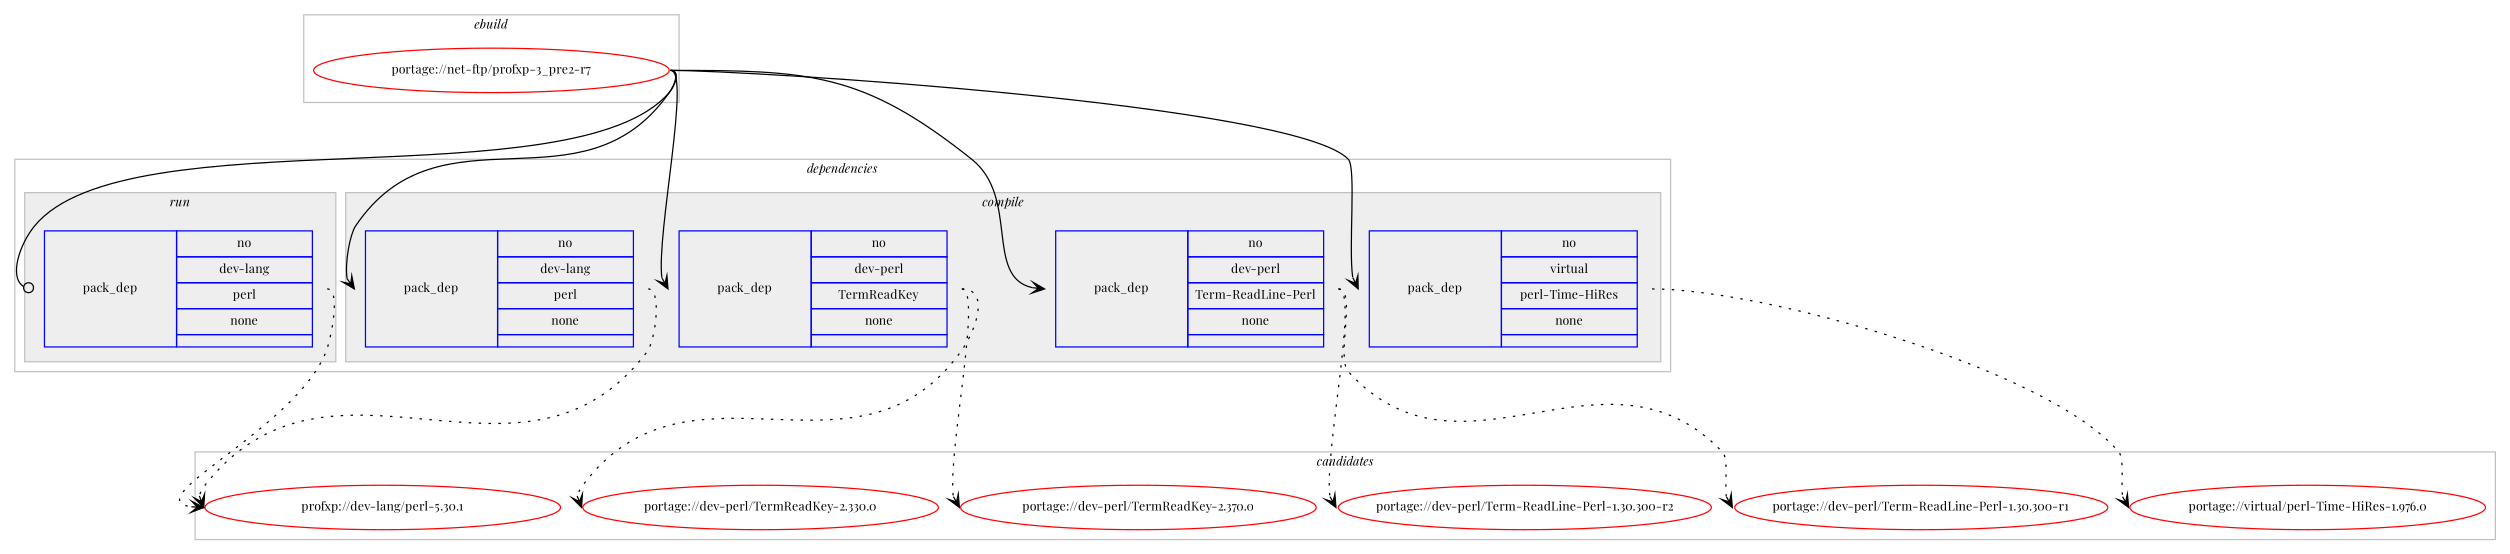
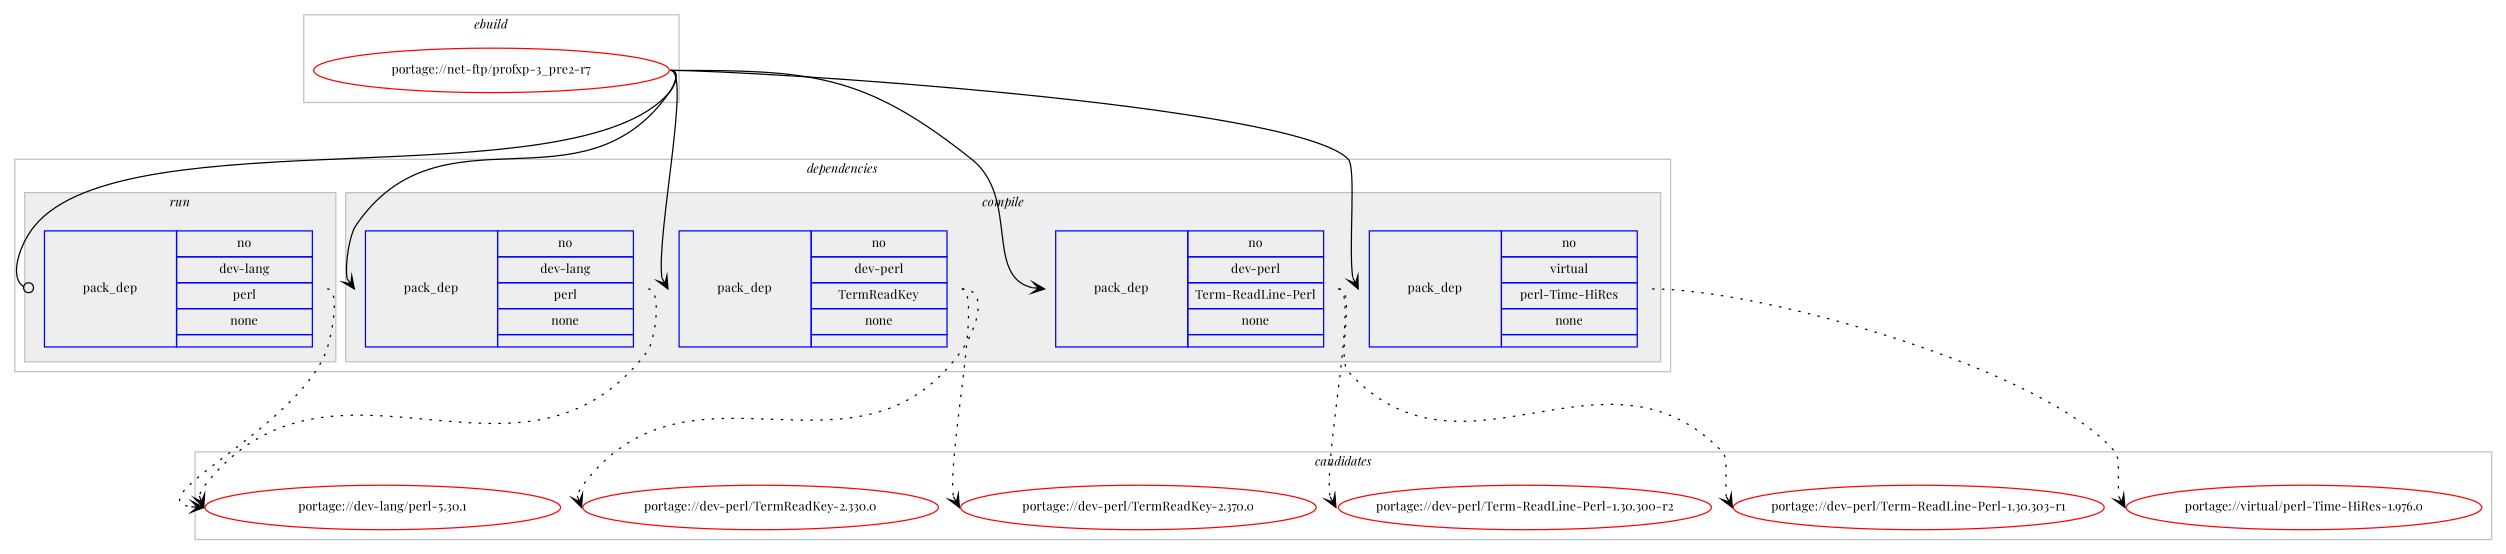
node "profxp://dev-lang/perl-5.30.1": label "profxp://dev-lang/perl-5.30.1" -> "portage://dev-lang/perl-5.30.1"
node "portage://dev-perl/Term-ReadLine-Perl-1.30.300-r1": label "portage://dev-perl/Term-ReadLine-Perl-1.30.300-r1" -> "portage://dev-perl/Term-ReadLine-Perl-1.30.303-r1"
